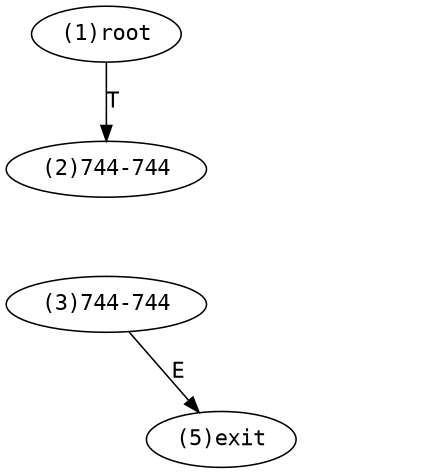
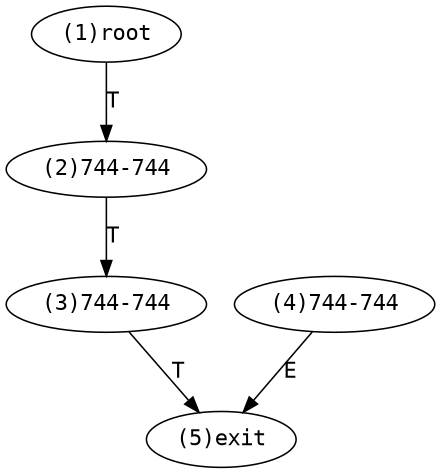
edge "(2)744-744" -> "(3)744-744": added, label "T"
node "(4)744-744": added
edge "(3)744-744" -> "(5)exit": label "E" -> "T"
